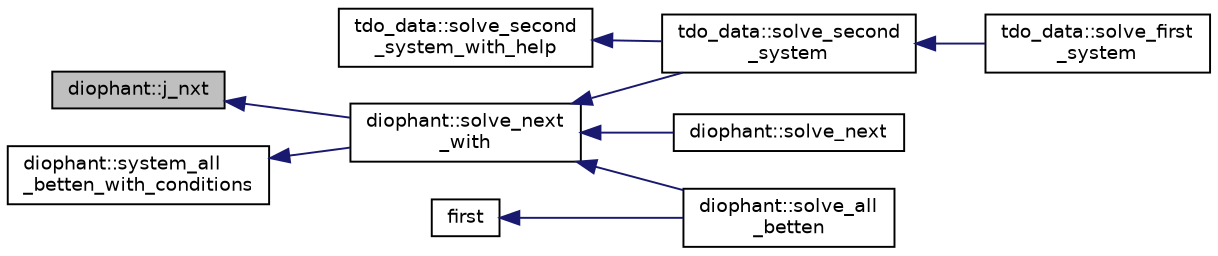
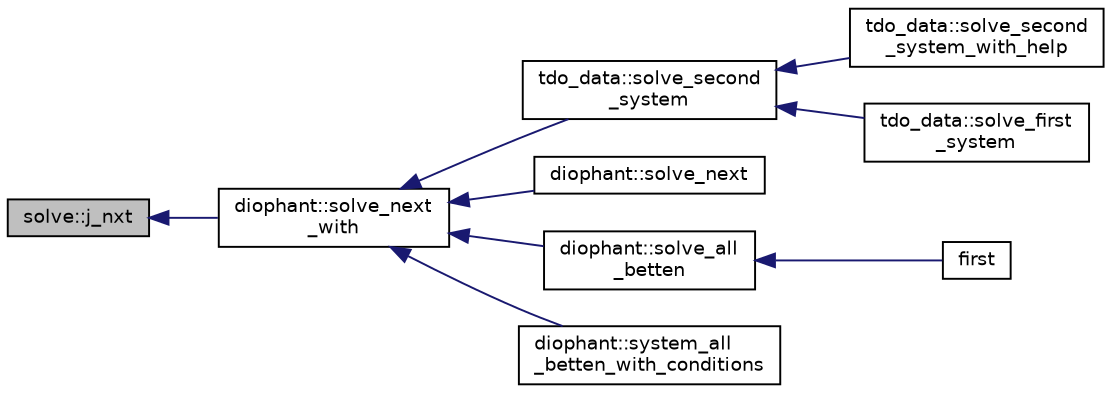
edge "tdo_data::solve_second _system" -> "tdo_data::solve_second _system_with_help": reversed
node "diophant::j_nxt": label "diophant::j_nxt" -> "solve::j_nxt"
edge "diophant::solve_next _with" -> "diophant::system_all _betten_with_conditions": reversed
edge "diophant::solve_all _betten" -> "first": reversed
